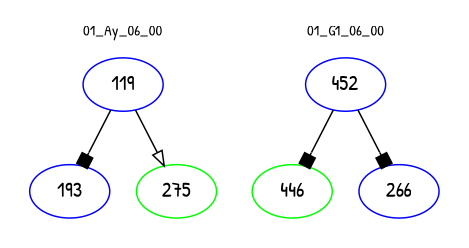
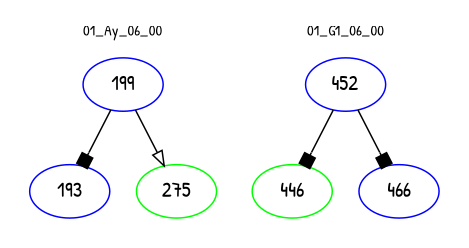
node "119": label "119" -> "199"
node "266": label "266" -> "466"
